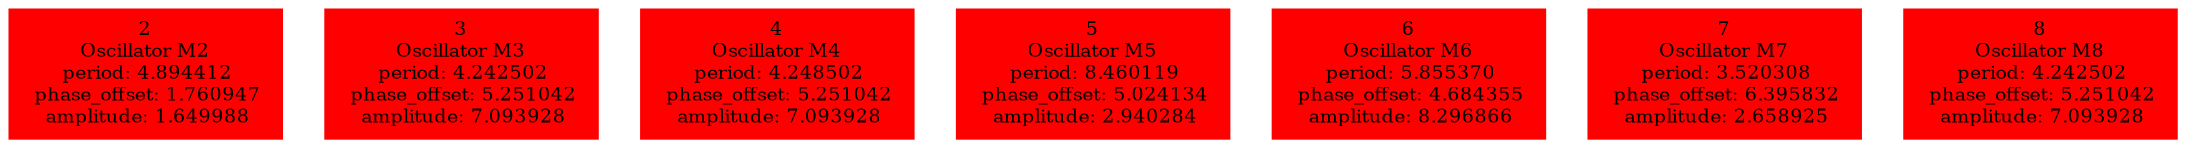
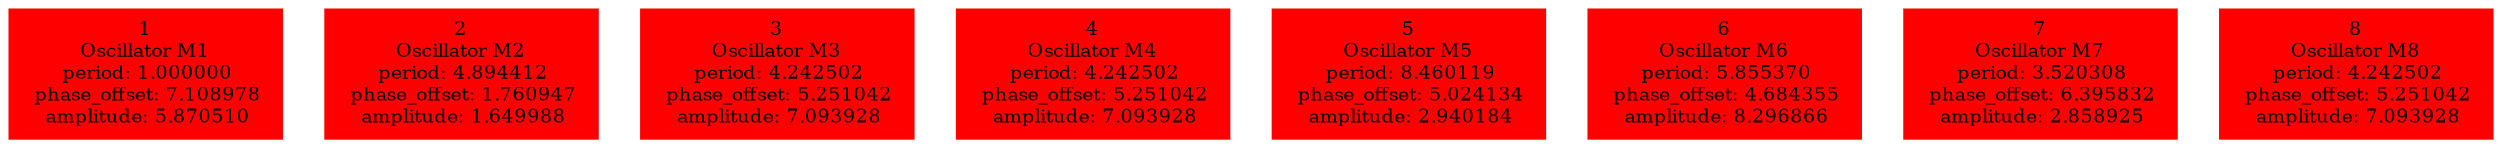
node "4": text "period: 4.248502" -> "period: 4.242502"
node "1": added
node "5": text "amplitude: 2.940284" -> "amplitude: 2.940184"
node "7": text "amplitude: 2.658925" -> "amplitude: 2.858925"
